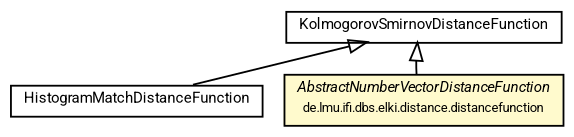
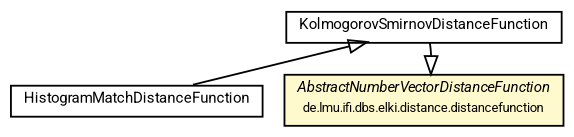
edge "AbstractNumberVectorDistanceFunction" -> "KolmogorovSmirnovDistanceFunction": reversed
